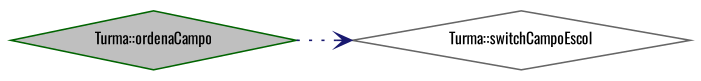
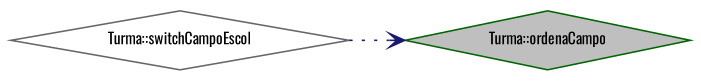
edge "Turma::ordenaCampo" -> "Turma::switchCampoEscol": reversed
